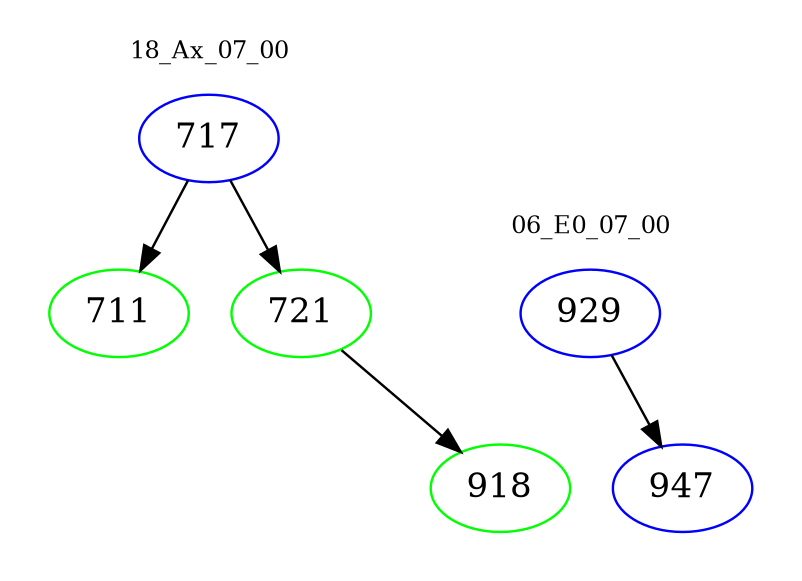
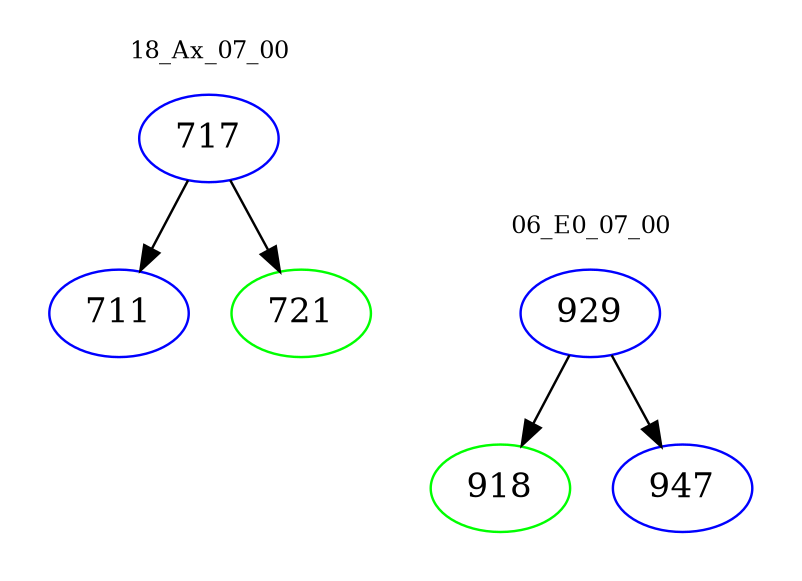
node "711": color green -> blue
edge "721" -> "918": now "929" -> "918"
